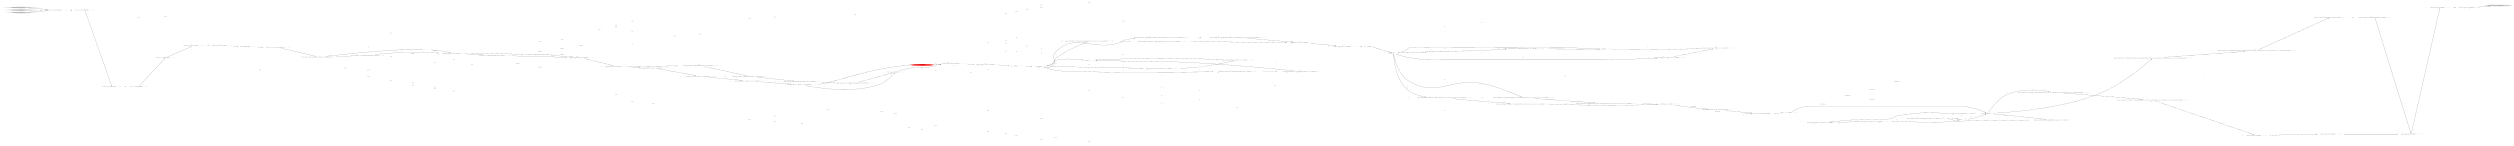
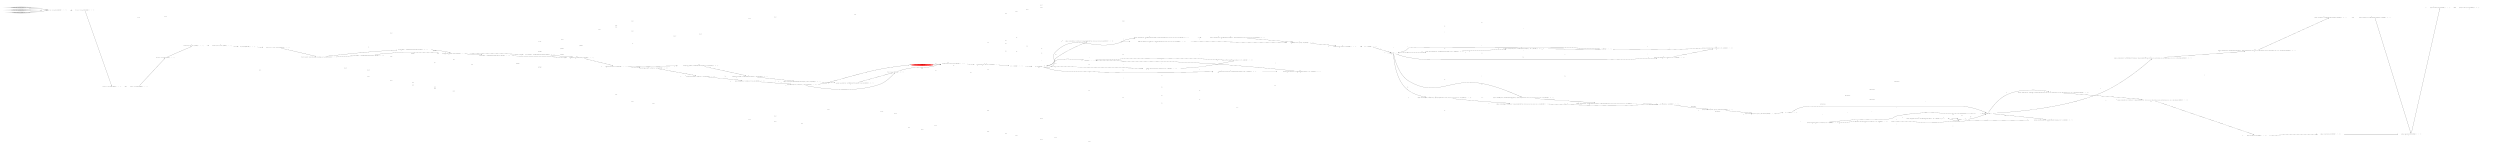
node "cqHelper.closeServer(server1)@@@59@@@['0', '0', '1']": removed
